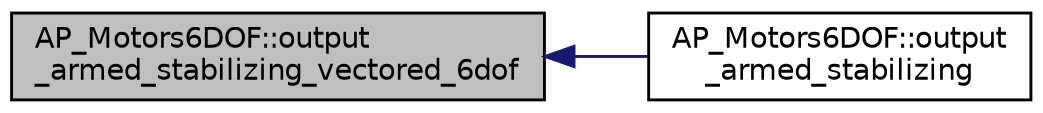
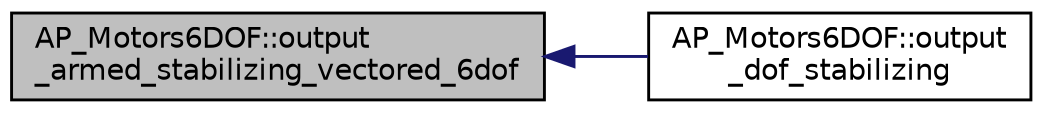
node "AP_Motors6DOF::output _armed_stabilizing": label "AP_Motors6DOF::output _armed_stabilizing" -> "AP_Motors6DOF::output _dof_stabilizing"
